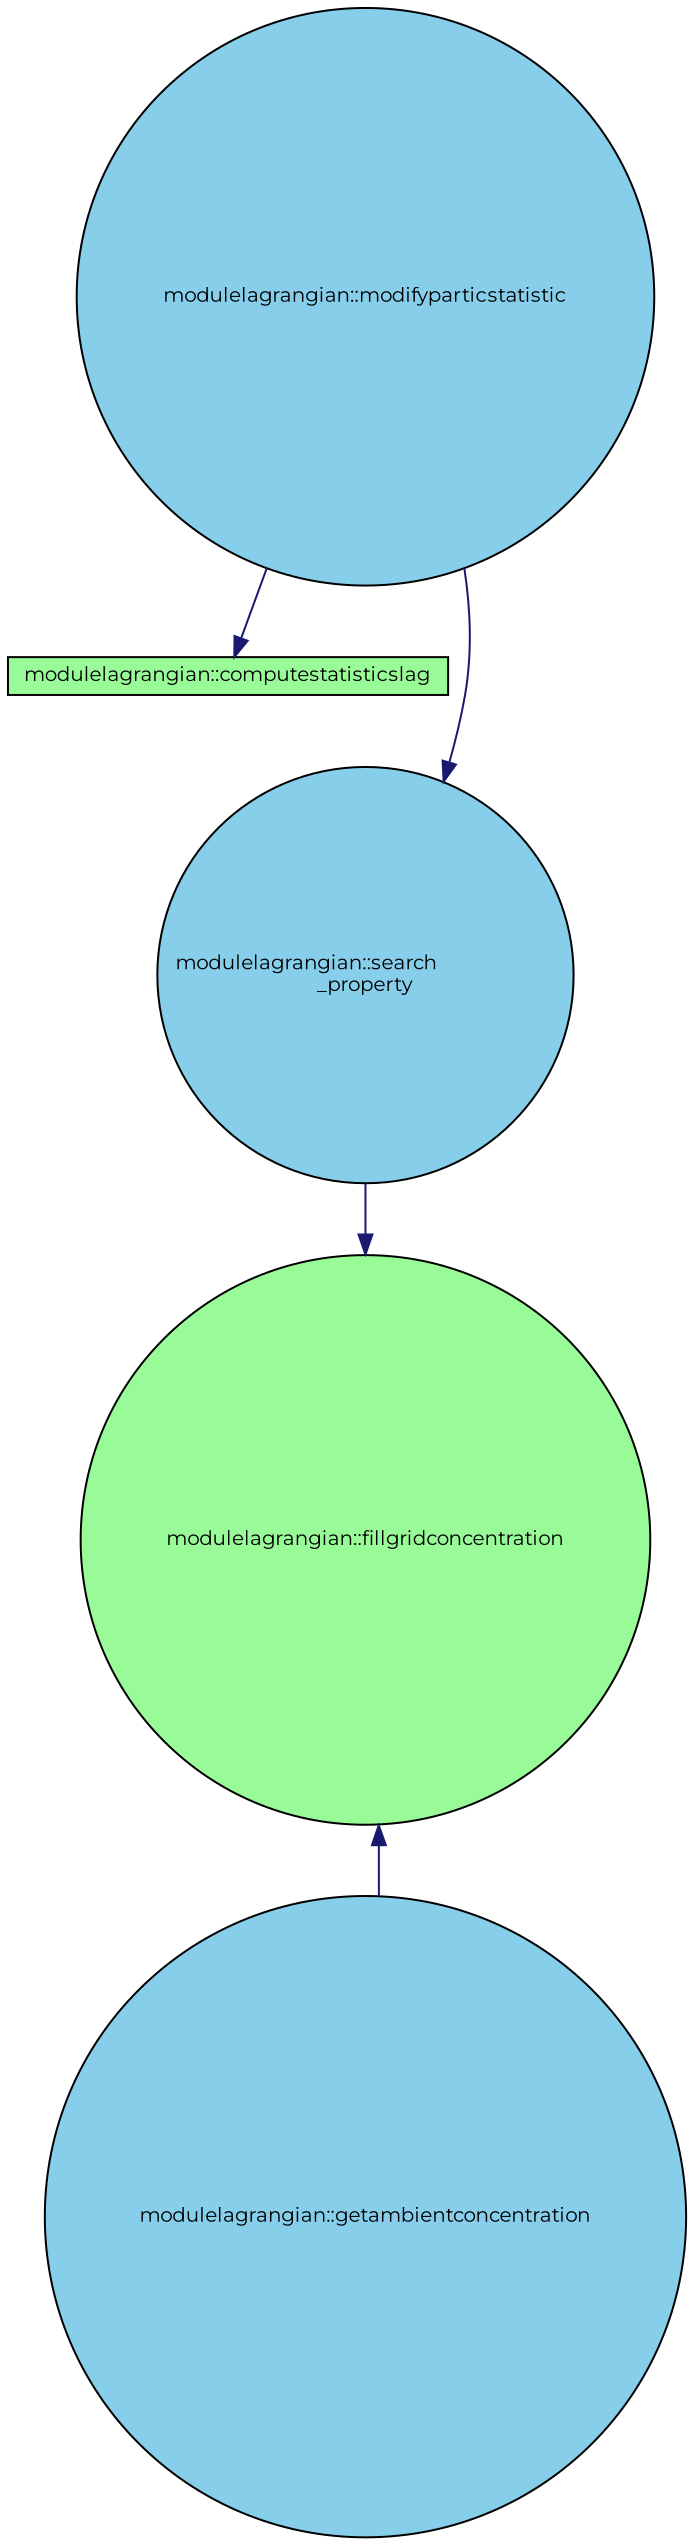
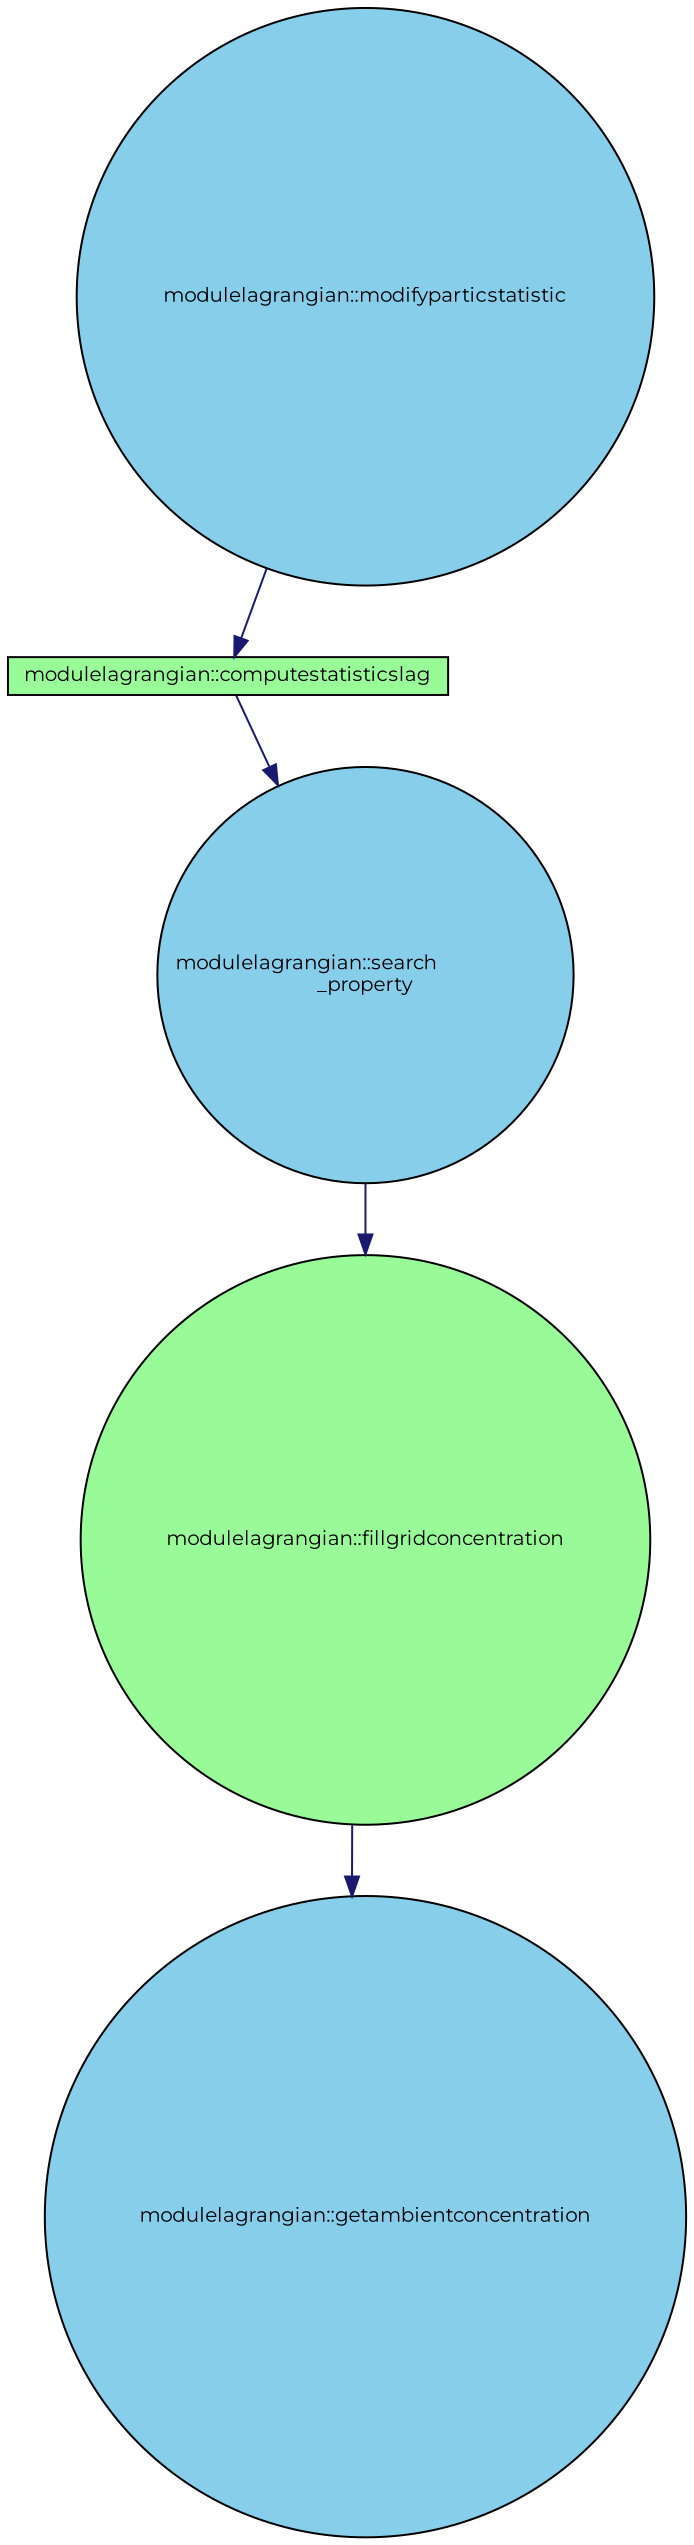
edge "modulelagrangian::modifyparticstatistic" -> "modulelagrangian::search _property": now "modulelagrangian::computestatisticslag" -> "modulelagrangian::search _property"
edge "modulelagrangian::getambientconcentration" -> "modulelagrangian::fillgridconcentration": reversed
